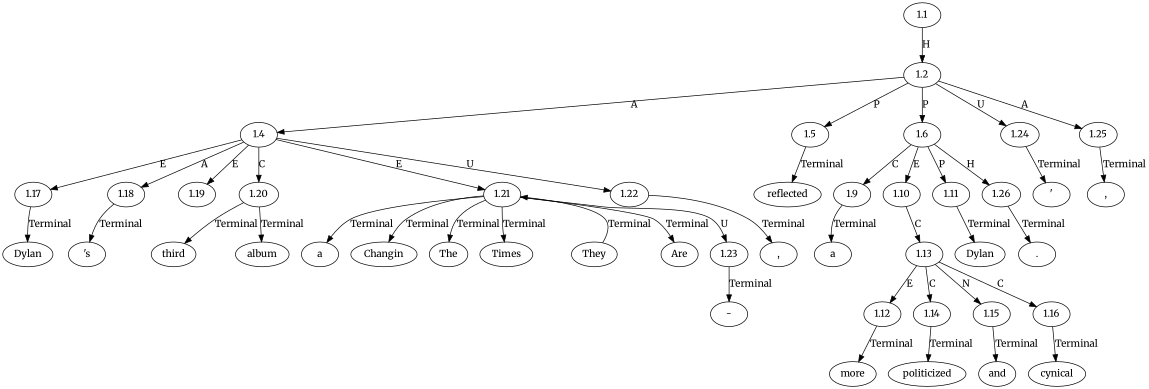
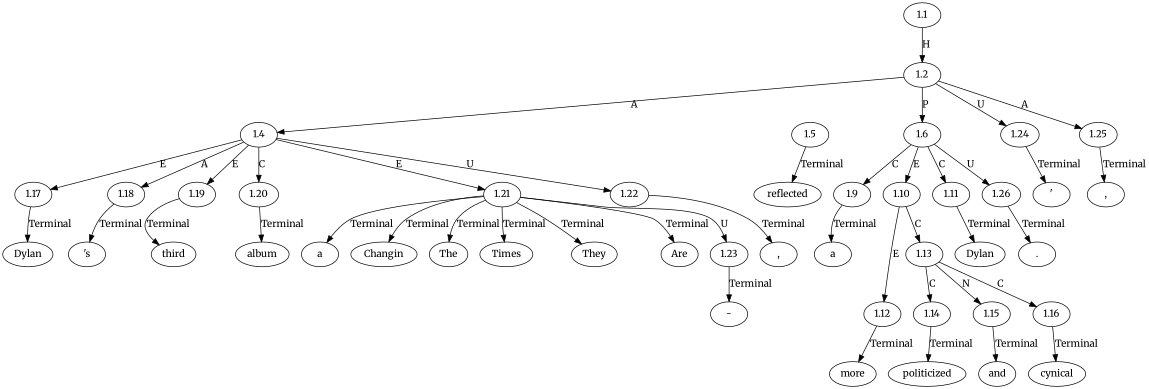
edge "1.2" -> "1.5": removed, label "P"
edge "1.6" -> "1.11": label "P" -> "C"
edge "1.6" -> "1.26": label "H" -> "U"
edge "They" -> "1.21": reversed
edge "1.20" -> "third": now "1.19" -> "third"
edge "1.13" -> "1.12": now "1.10" -> "1.12"
